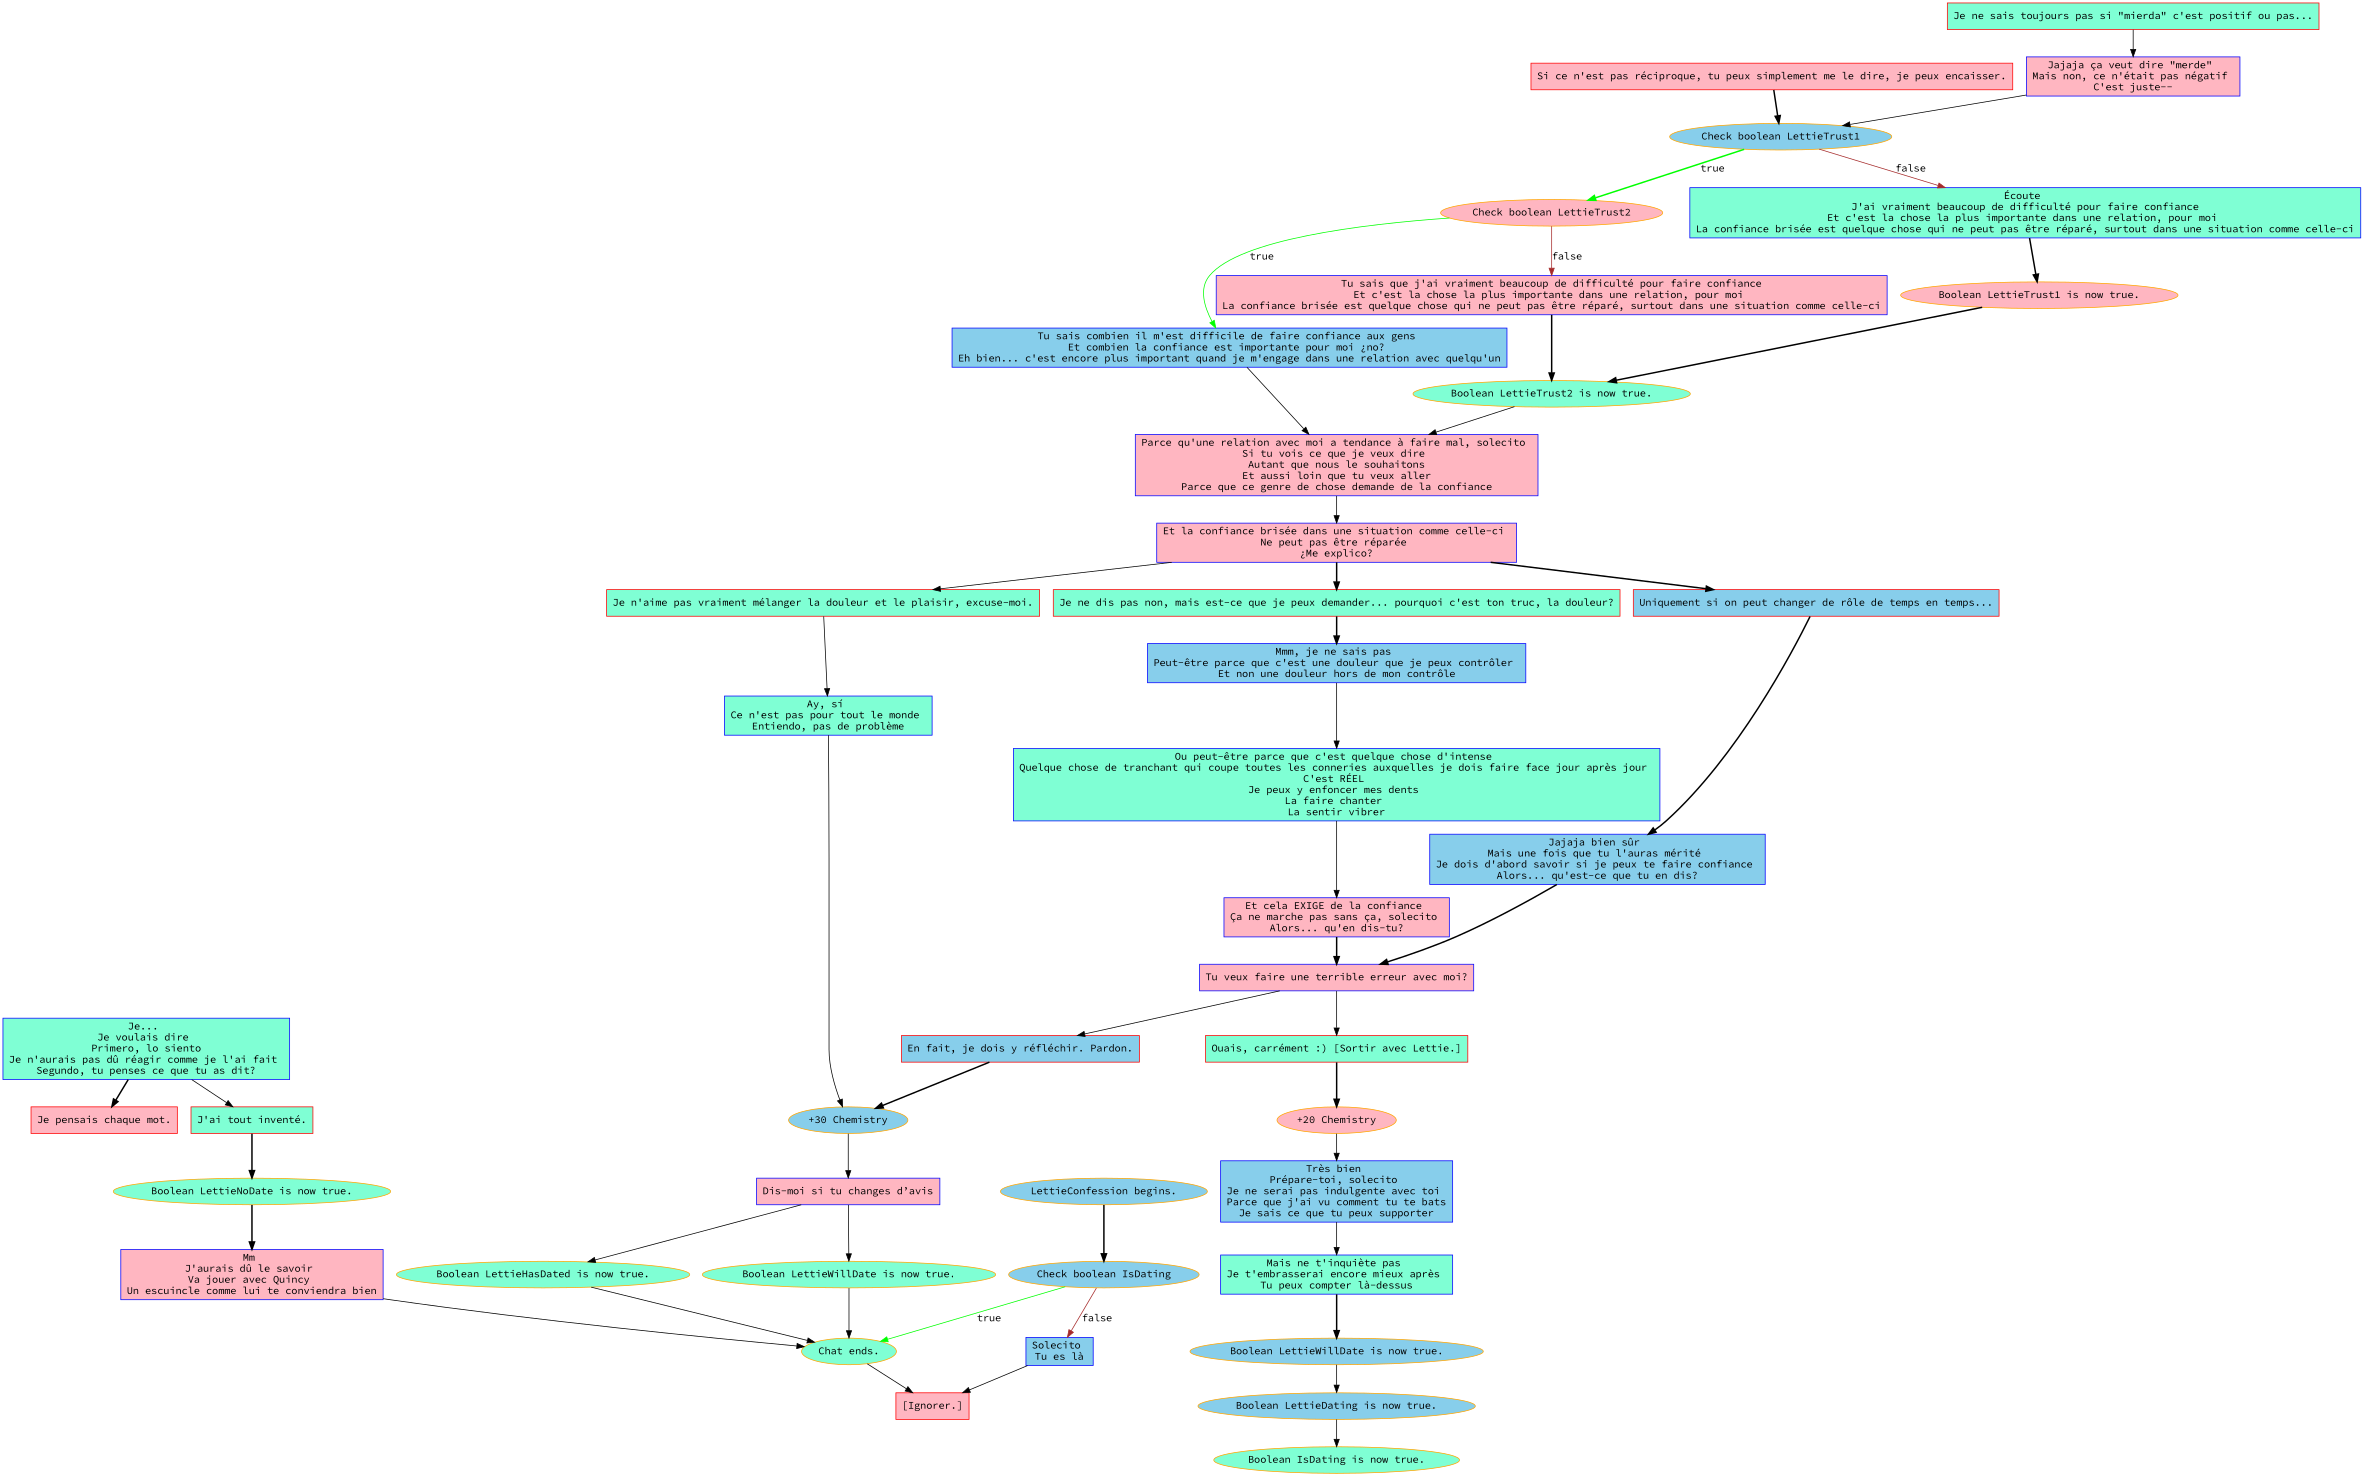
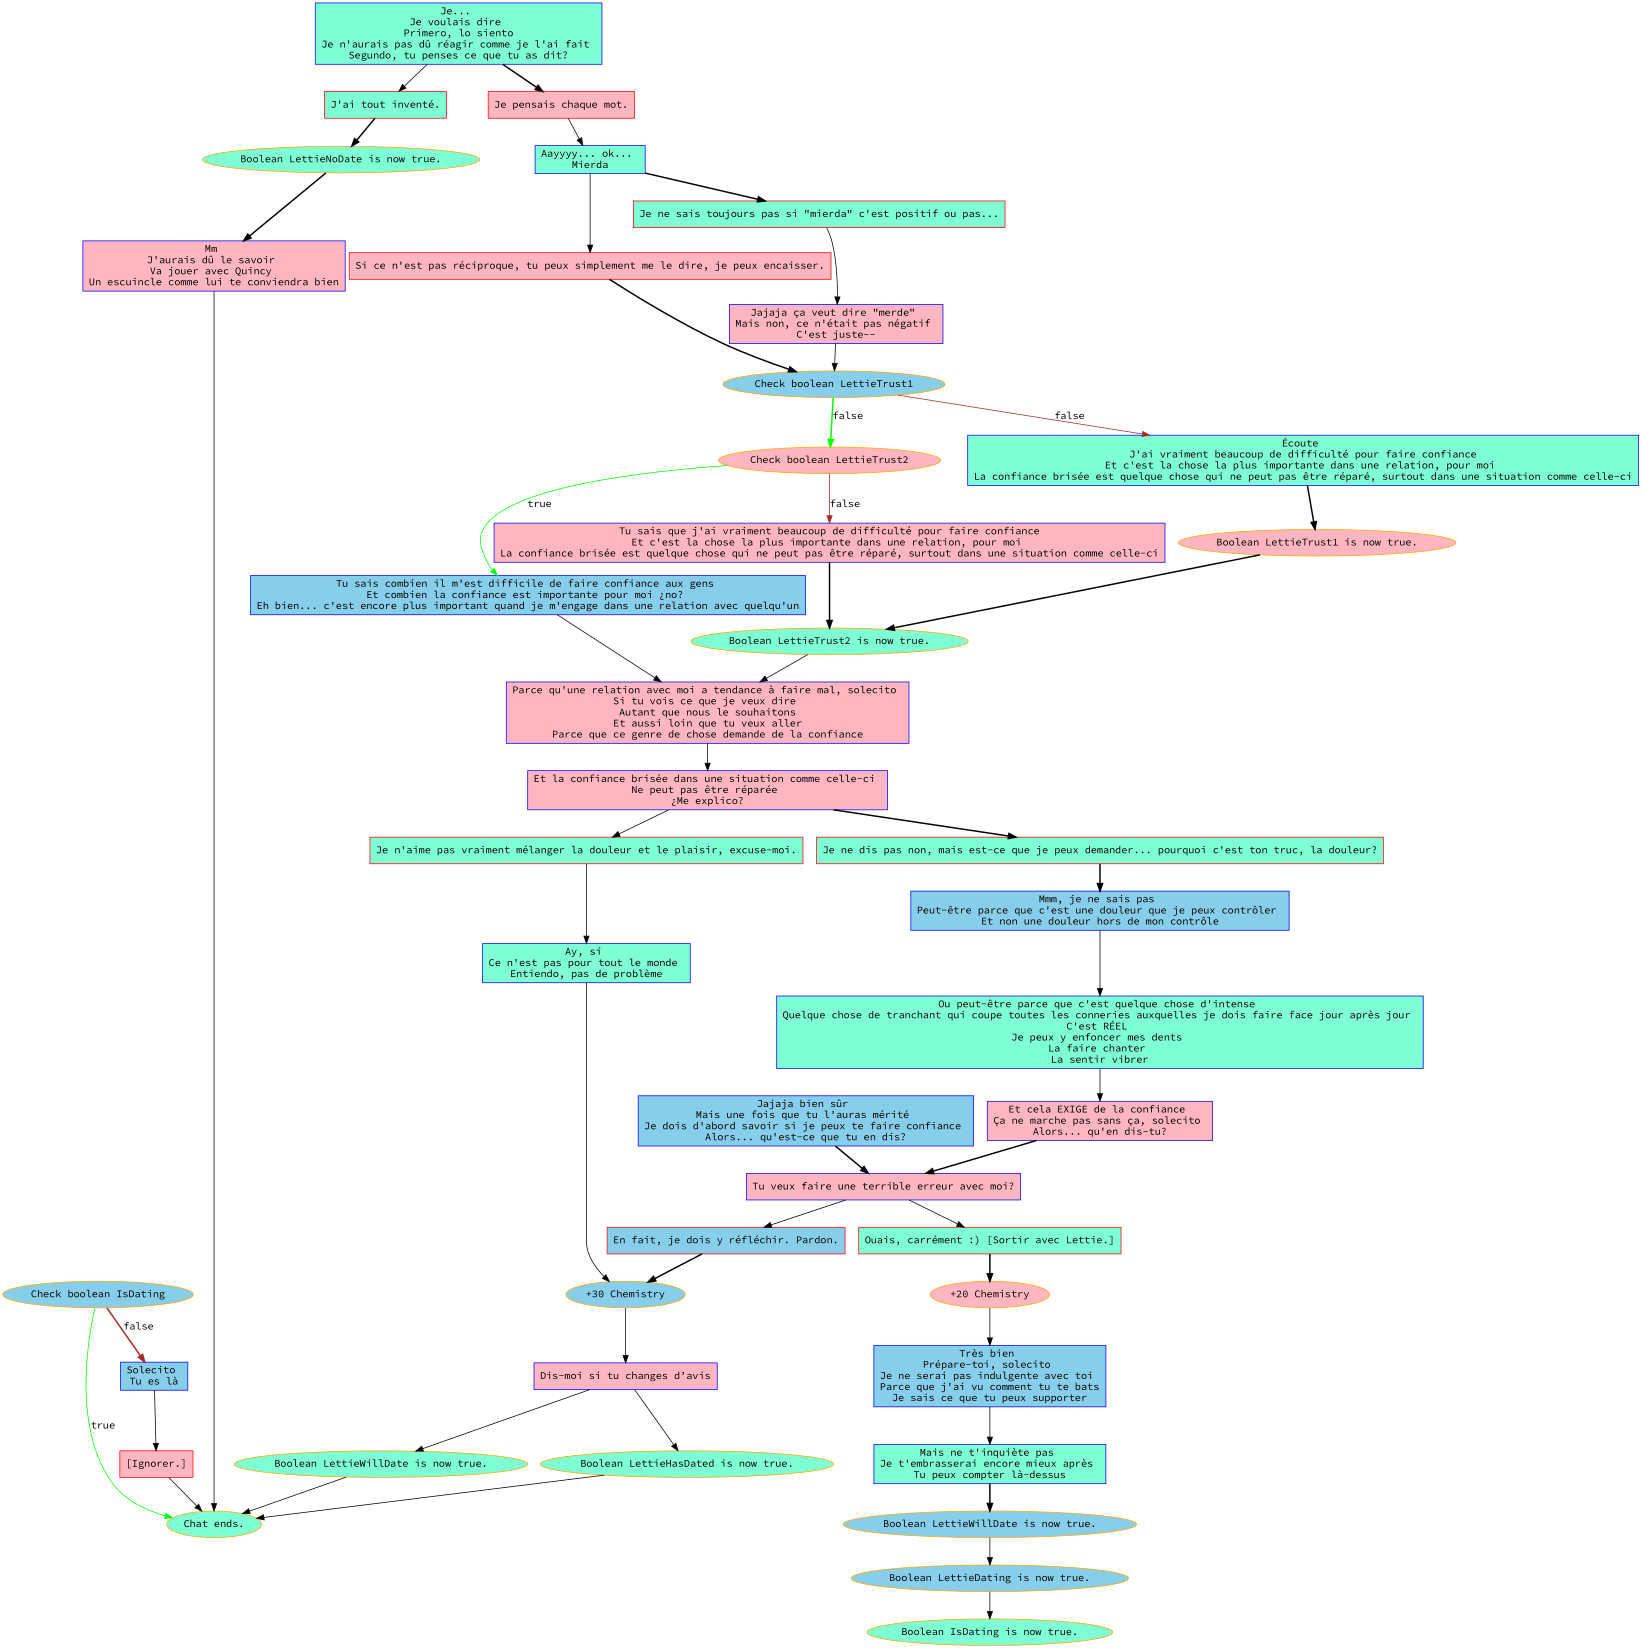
node "Aayyyy... ok... Mierda": added
edge "Check boolean LettieTrust1" -> "Check boolean LettieTrust2": label "true" -> "false"
node "Uniquement si on peut changer de rôle de temps en temps...": removed
node "LettieConfession begins.": removed
edge "Check boolean IsDating" -> "Solecito Tu es là": style solid -> bold
edge "Chat ends." -> "[Ignorer.]": reversed
